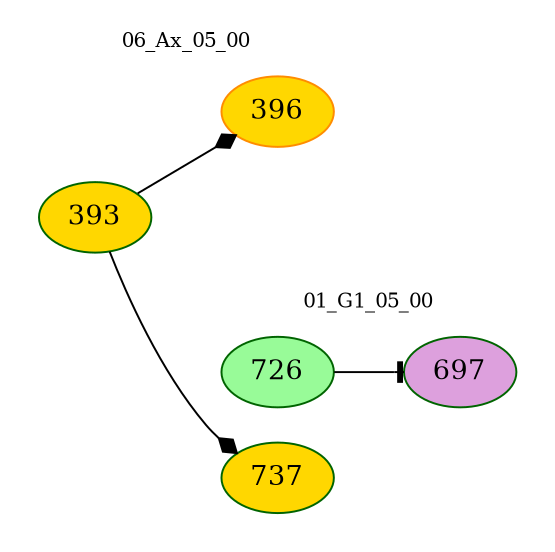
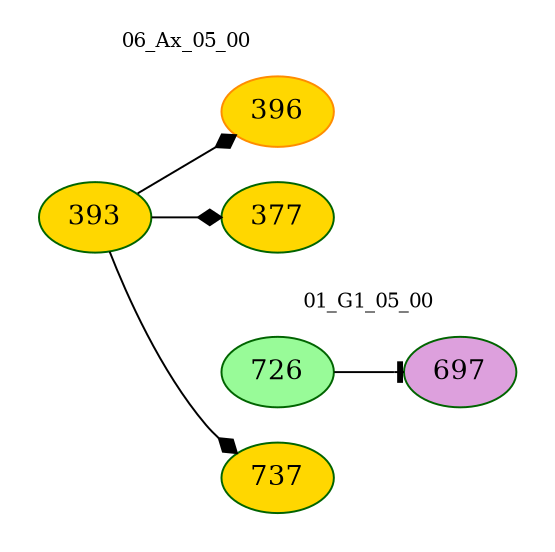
node "377": added
